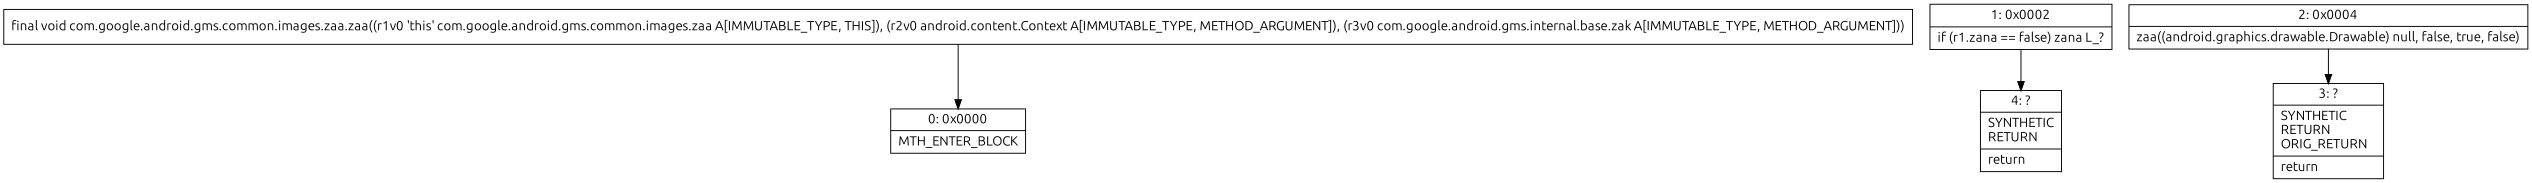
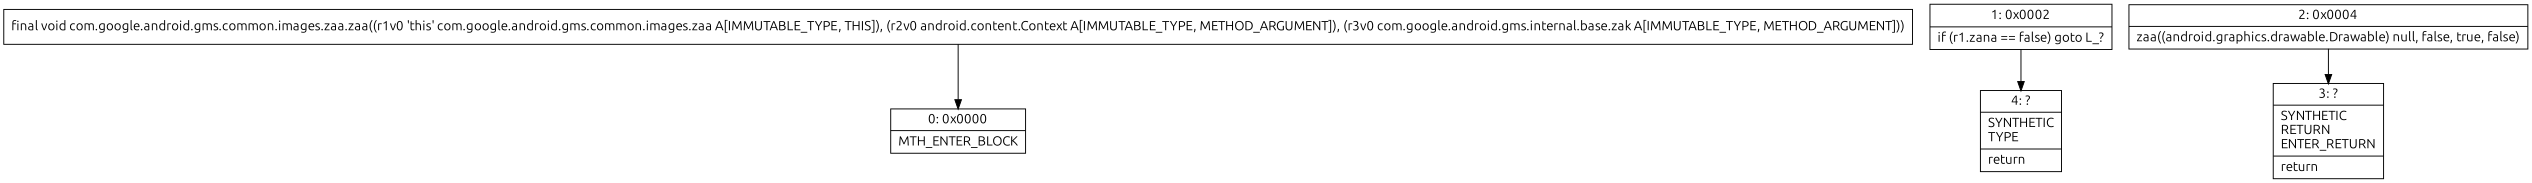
node "1: 0x0002": text "if (r1.zana == false) zana L_?" -> "if (r1.zana == false) goto L_?"
node "4: ?": text "RETURN" -> "TYPE"
node "3: ?": text "ORIG_RETURN" -> "ENTER_RETURN"
